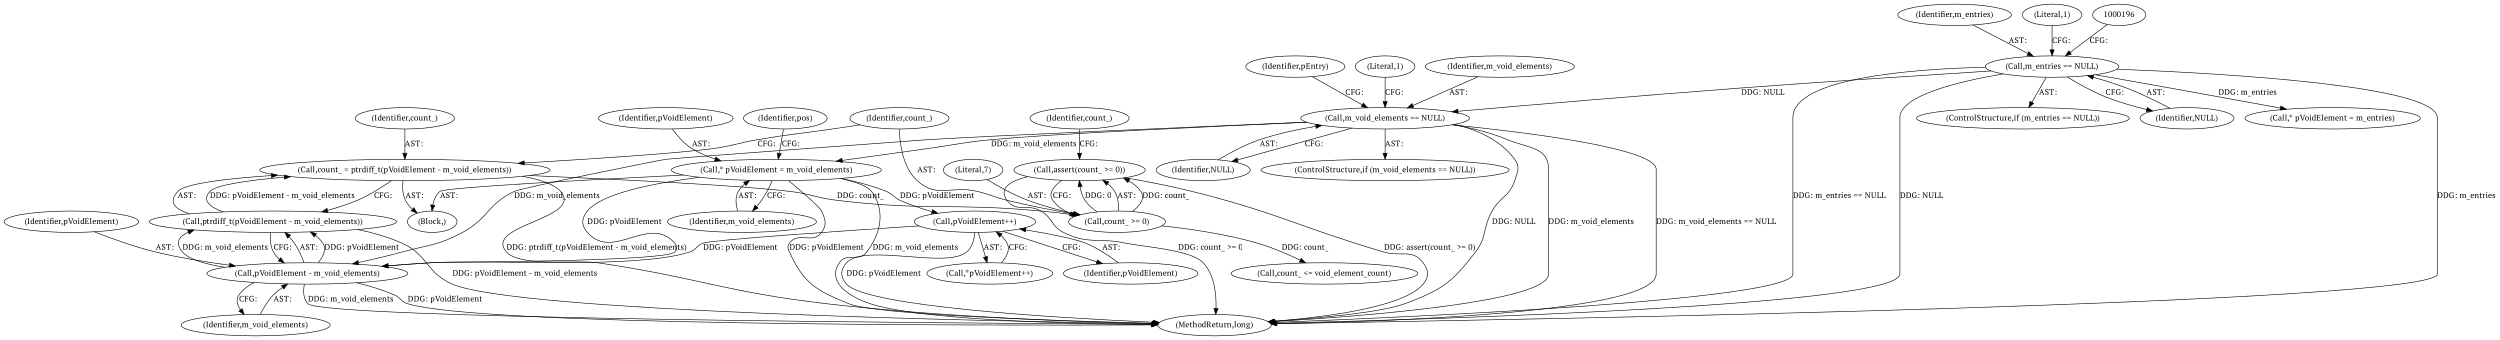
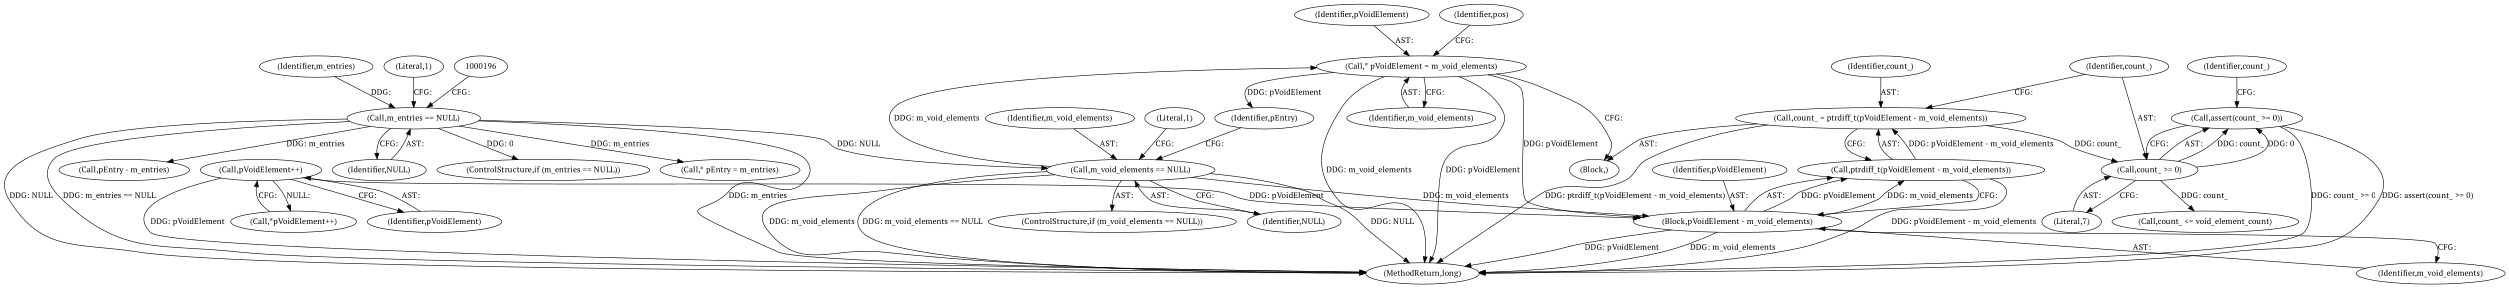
edge "(Identifier,m_entries)" -> "(Call,m_entries == NULL)": label "AST: " -> "DDG: "
edge "(Call,m_entries == NULL)" -> "(ControlStructure,if (m_entries == NULL))": label "AST: " -> "DDG: 0"
node "(Call,* pVoidElement = m_entries)": label "(Call,* pVoidElement = m_entries)" -> "(Call,* pEntry = m_entries)"
node "(Call,pEntry - m_entries)": added
edge "(Call,* pVoidElement = m_void_elements)" -> "(Call,pVoidElement++)": now "(Call,* pVoidElement = m_void_elements)" -> "(Identifier,pEntry)"
edge "(Call,count_ >= 0)" -> "(Literal,7)": added, label "CFG:"
edge "(Call,* pVoidElement = m_void_elements)" -> "(Block,)": label "AST: " -> "CFG: "
edge "(Call,pVoidElement++)" -> "(Call,*pVoidElement++)": label "AST: " -> "NULL: "
node "(Call,pVoidElement - m_void_elements)": label "(Call,pVoidElement - m_void_elements)" -> "(Block,pVoidElement - m_void_elements)"
